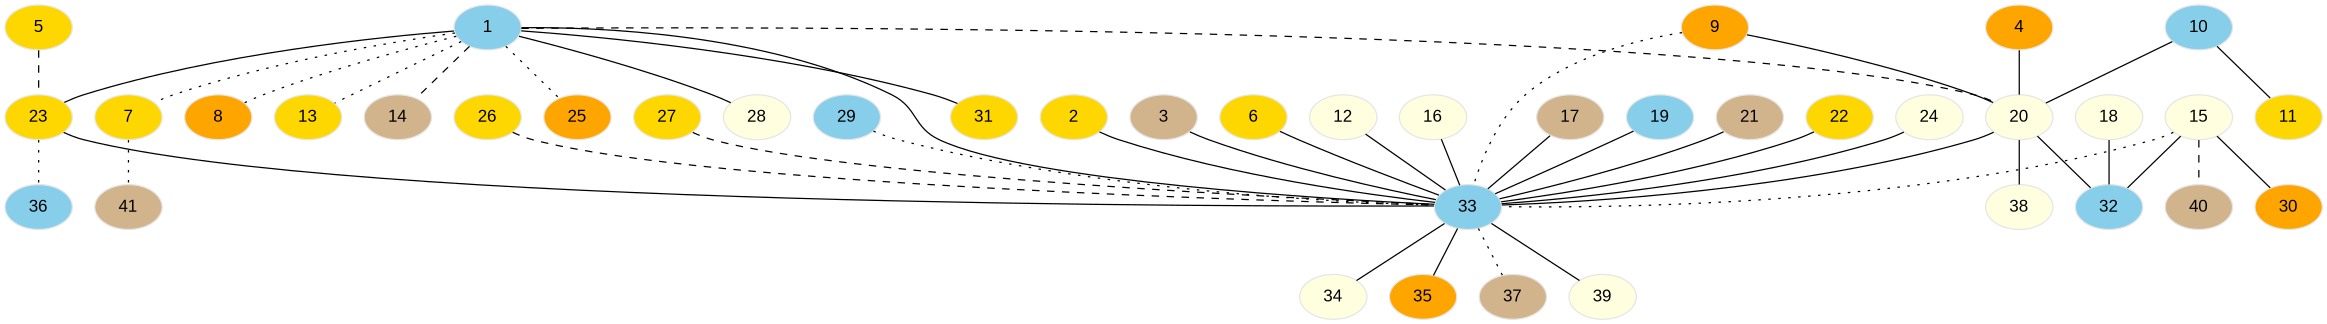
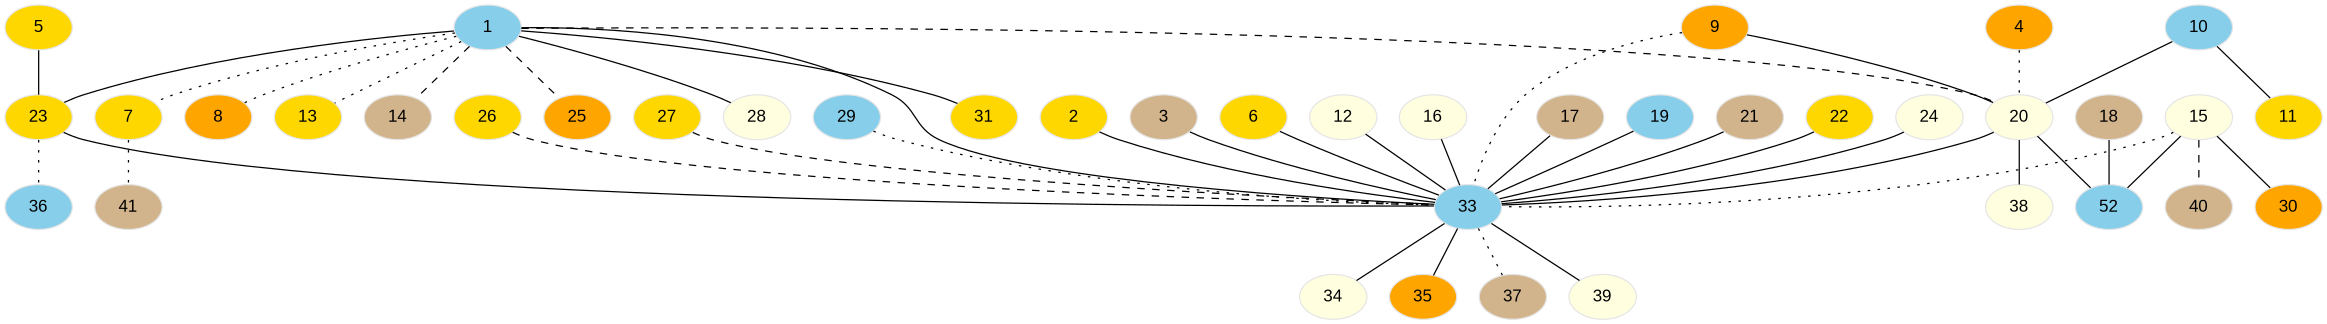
edge "5" -- "23": style dashed -> solid
edge "1" -- "25": style dotted -> dashed
edge "4" -- "20": style solid -> dotted
node "18": fillcolor lightyellow -> tan
node "32": label "32" -> "52"
